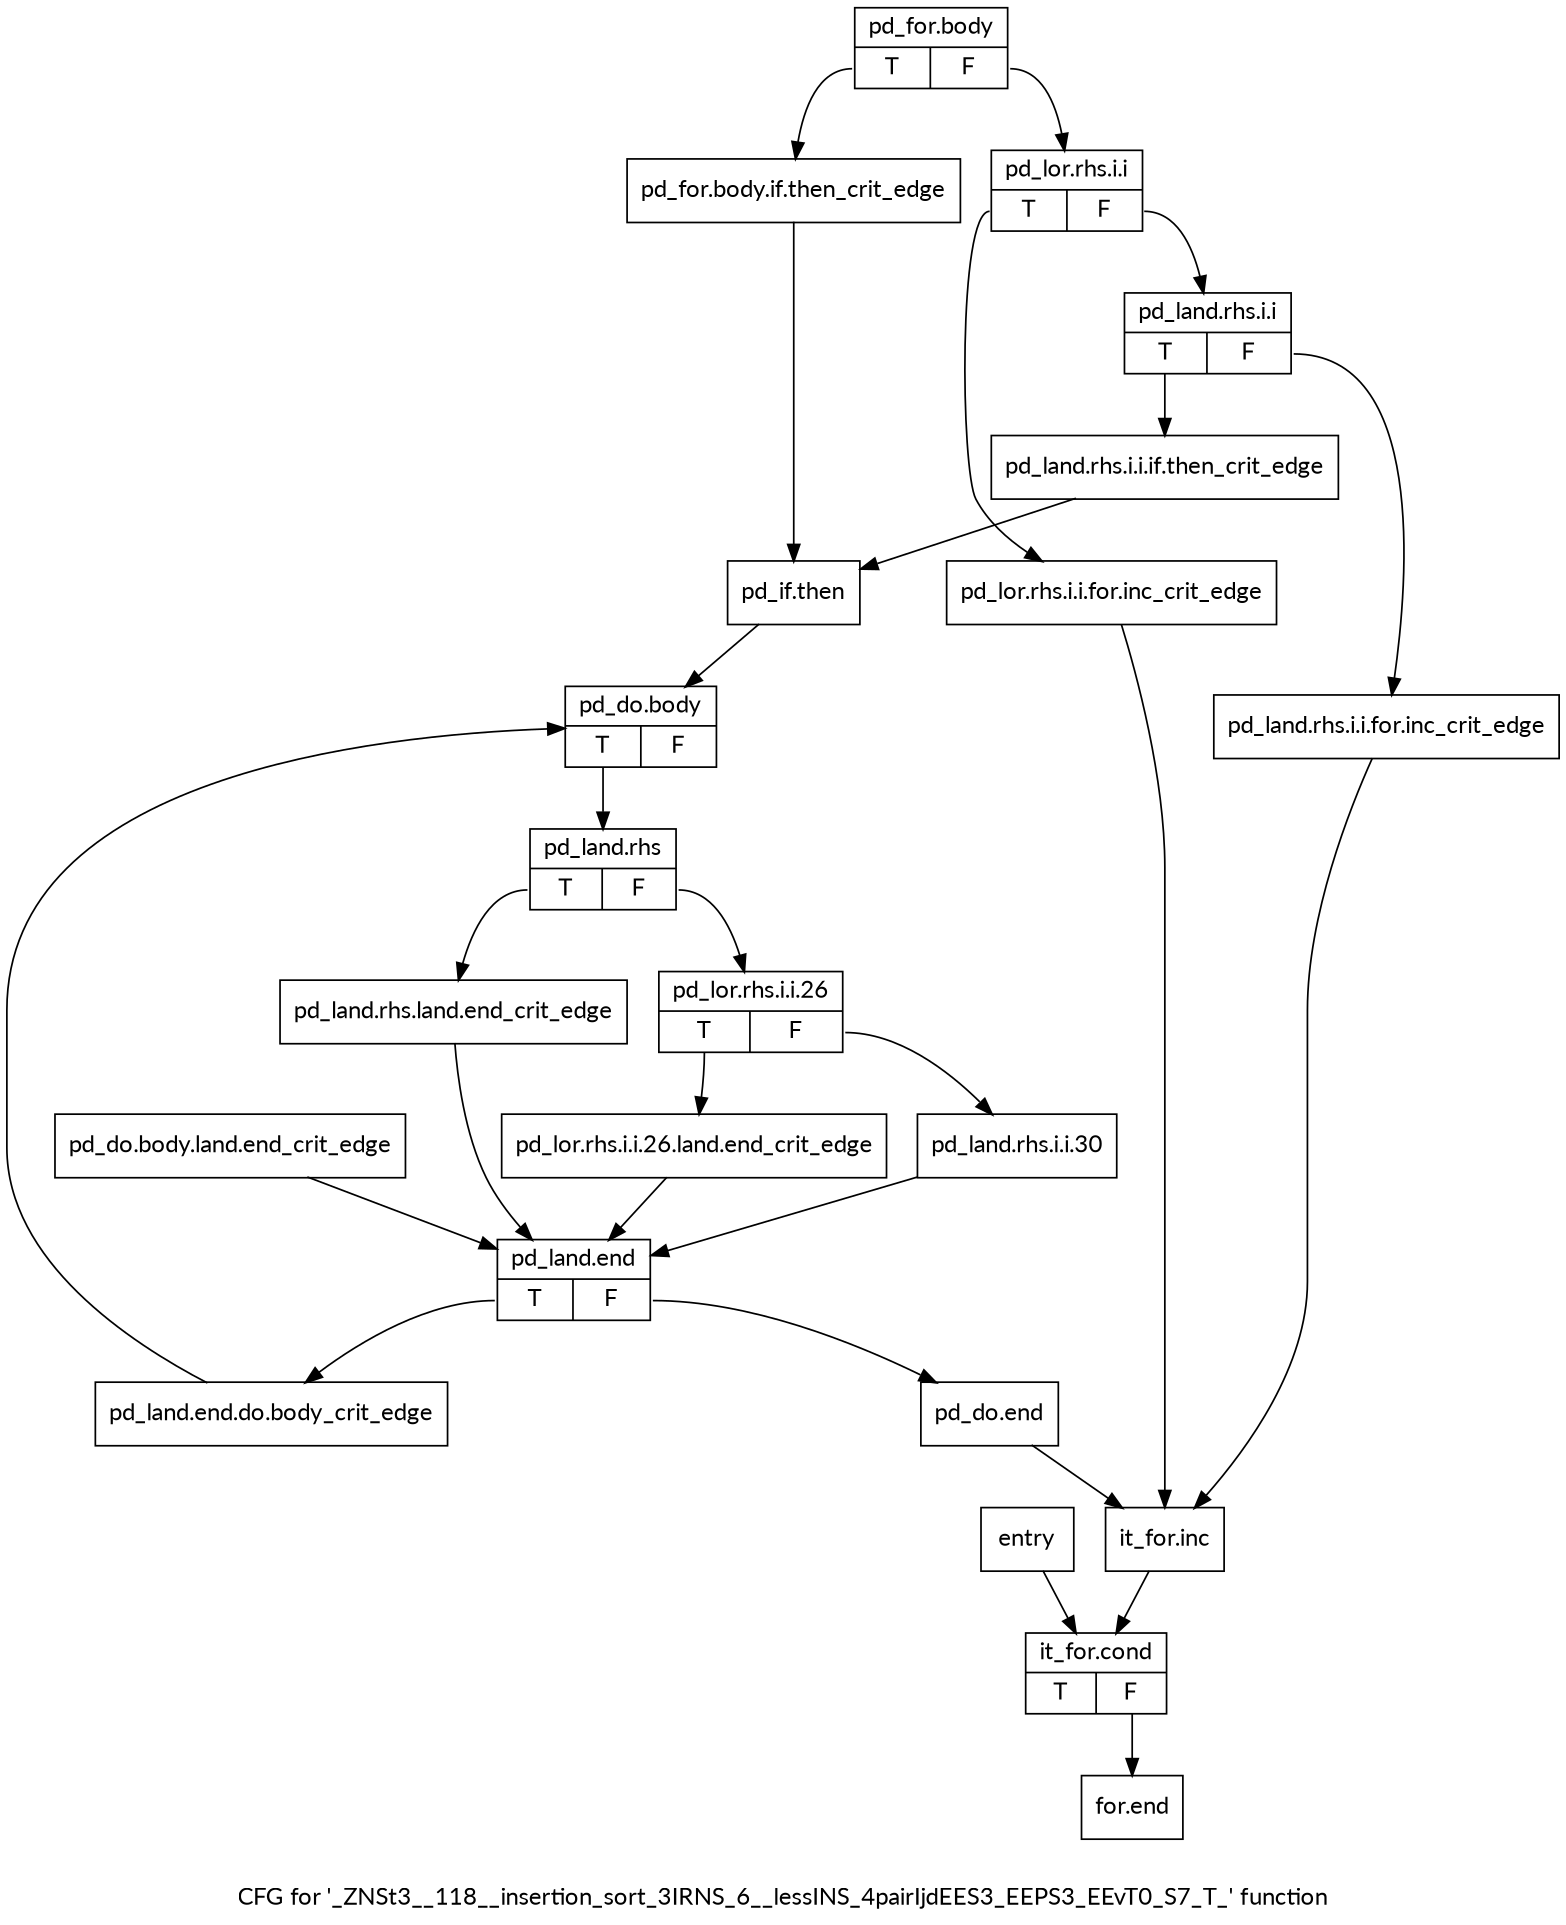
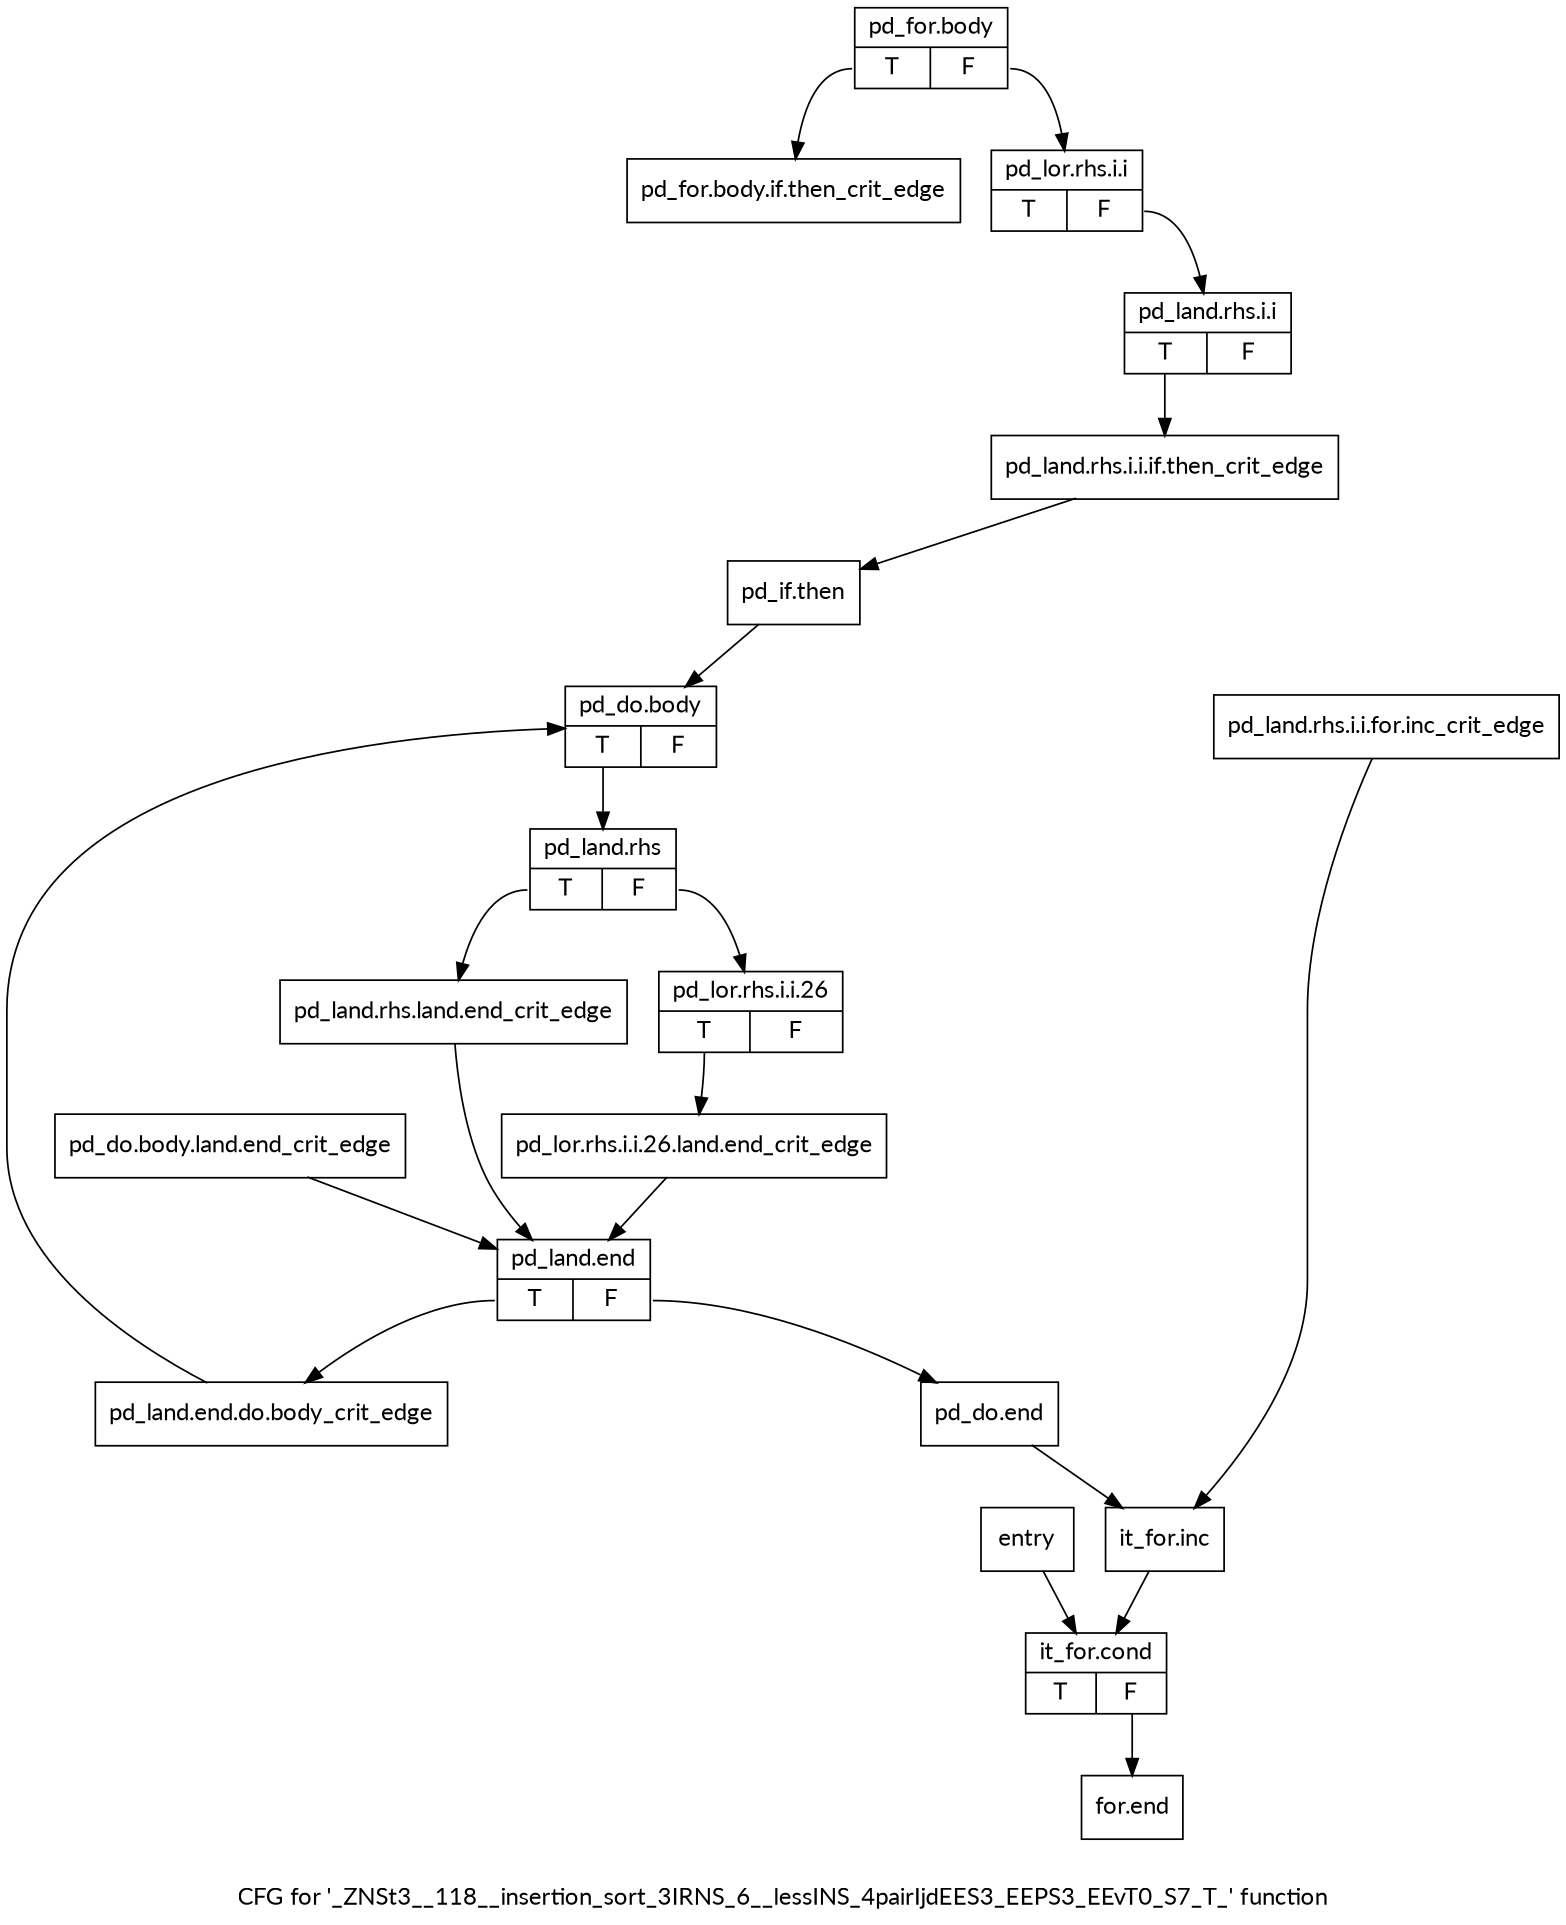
edge "pd_for.body.if.then_crit_edge" -> "pd_if.then": removed
edge "pd_land.rhs.i.i" -> "pd_land.rhs.i.i.for.inc_crit_edge": removed
node "pd_lor.rhs.i.i.for.inc_crit_edge": removed
node "pd_land.rhs.i.i.30": removed
